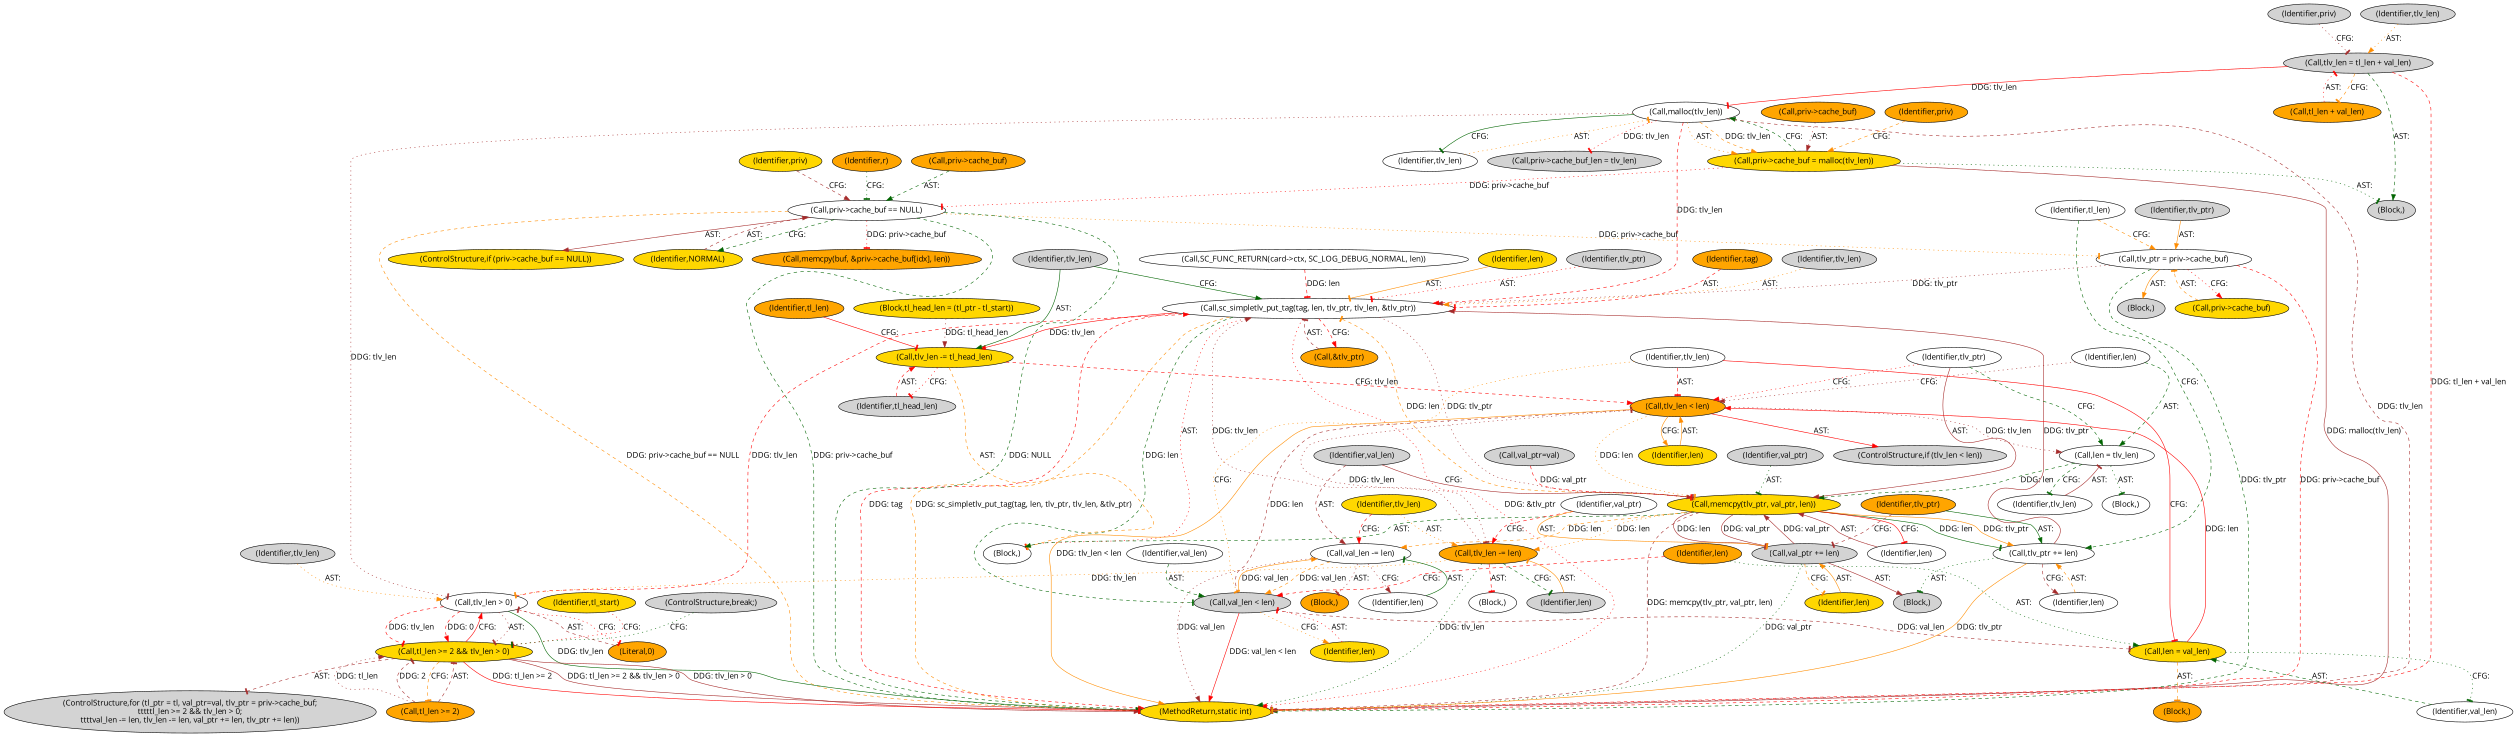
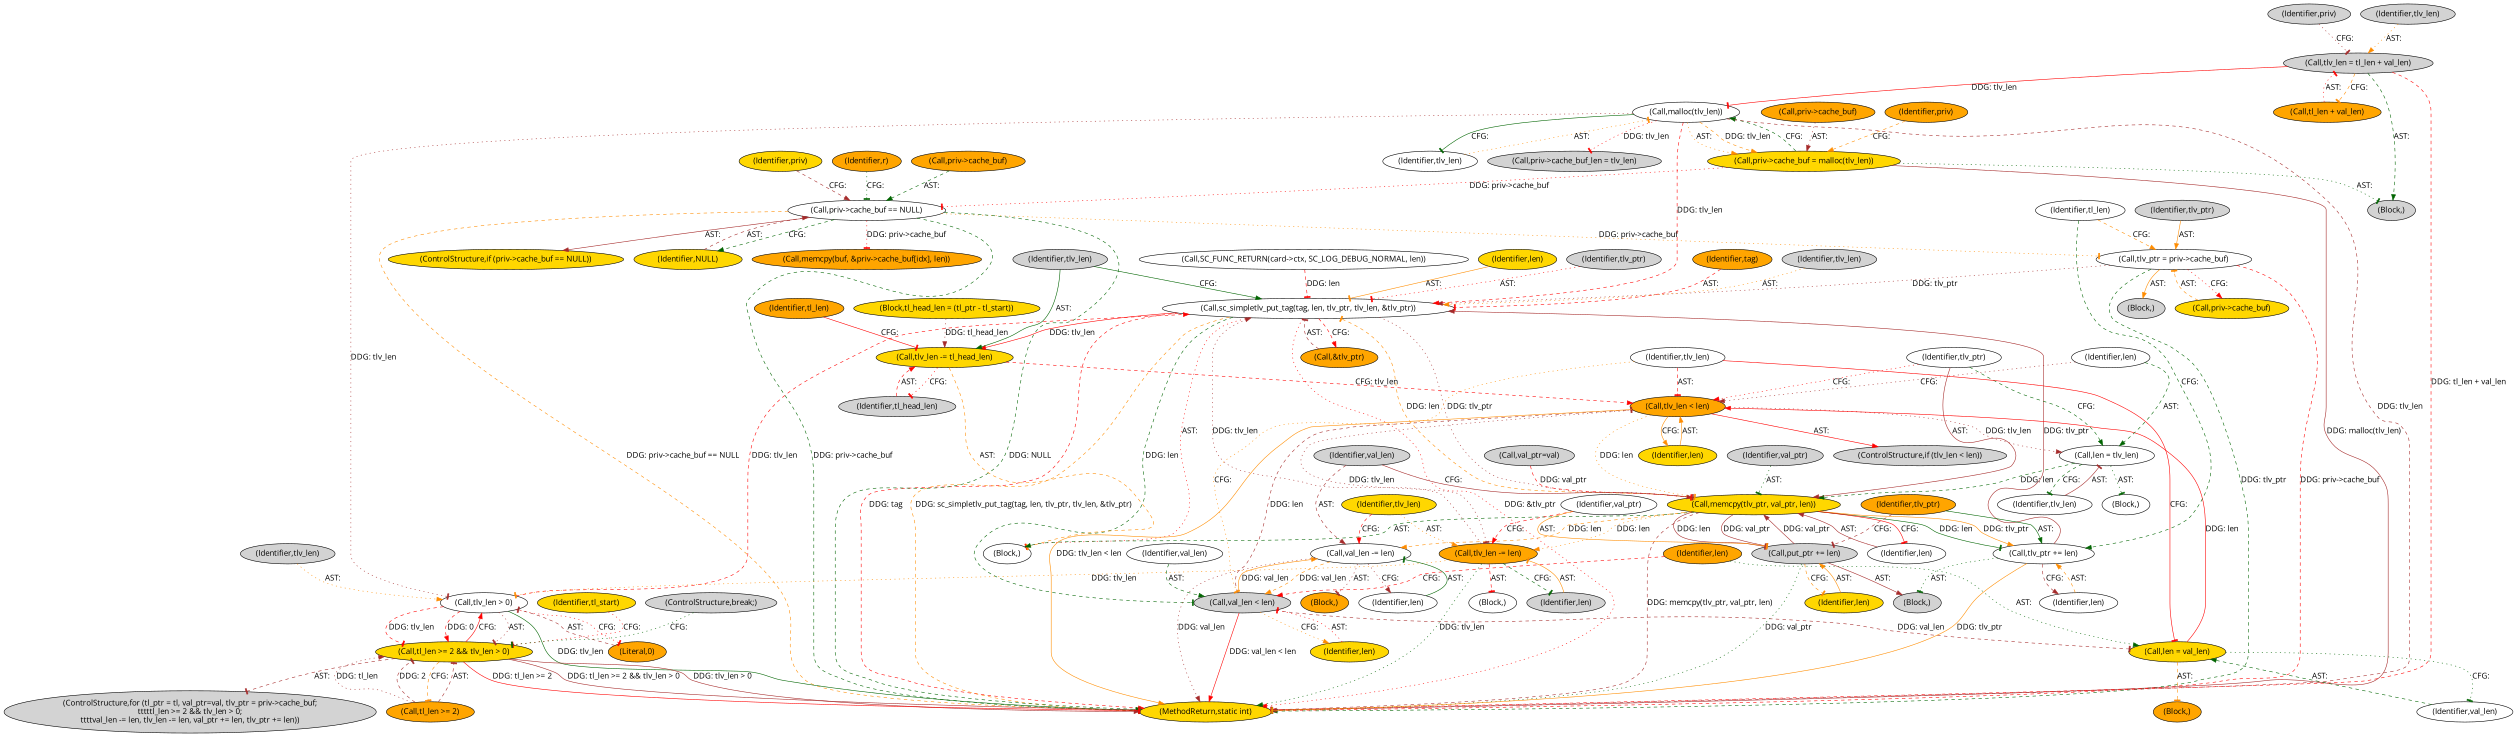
node "(Identifier,NORMAL)": label "(Identifier,NORMAL)" -> "(Identifier,NULL)"
node "(Call,val_ptr += len)": label "(Call,val_ptr += len)" -> "(Call,put_ptr += len)"
